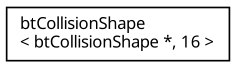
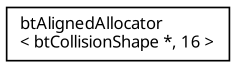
node "btCollisionShape < btCollisionShape *, 16 >": label "btCollisionShape < btCollisionShape *, 16 >" -> "btAlignedAllocator < btCollisionShape *, 16 >"
